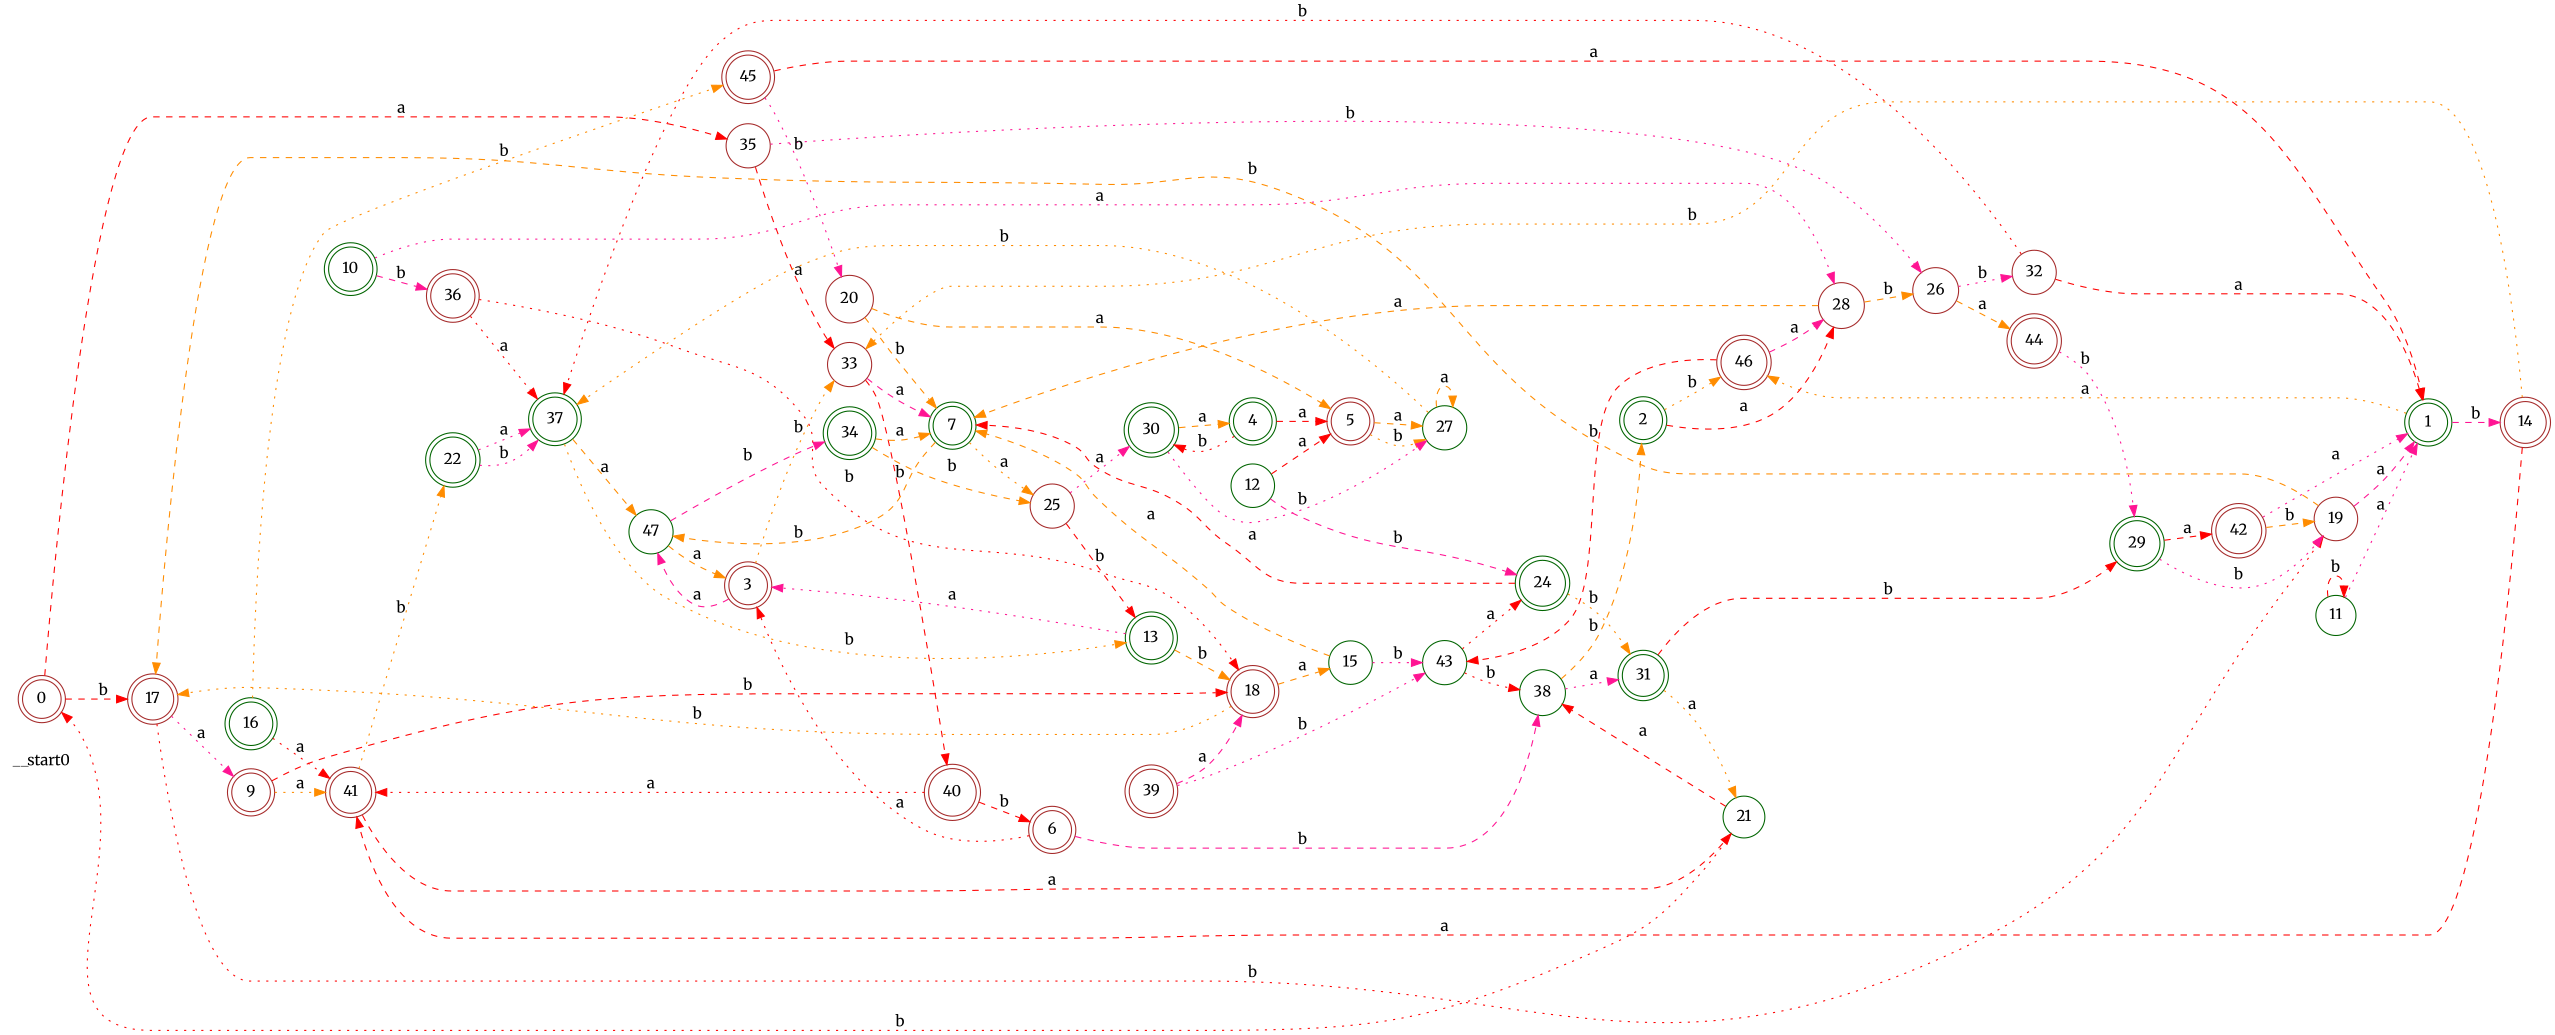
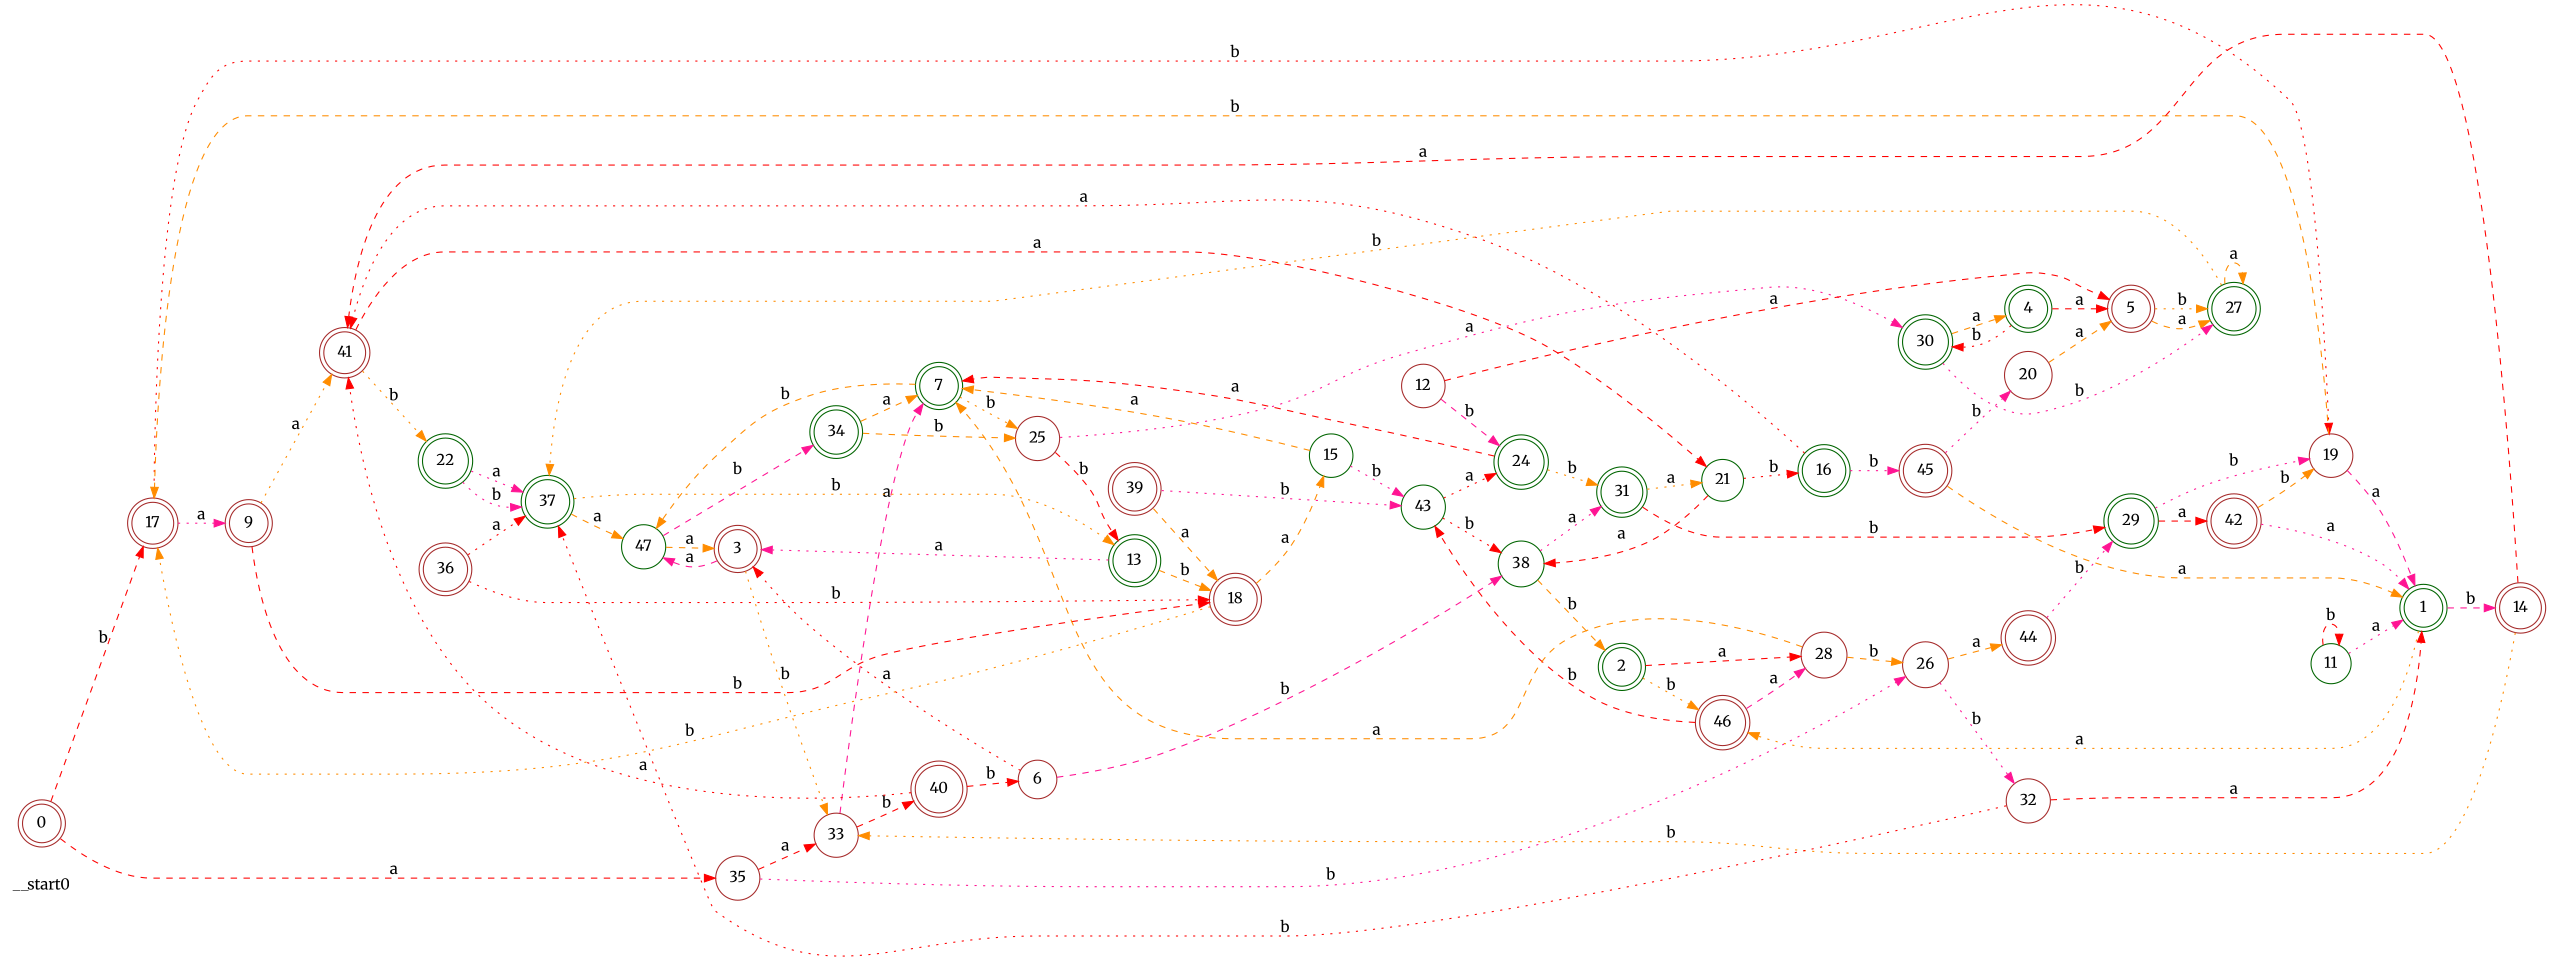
edge "45" -> "1": color red -> darkorange
edge "16" -> "45": color darkorange -> deeppink
node "10": removed
edge "20" -> "7": removed, label "b"
node "27": shape circle -> doublecircle
edge "7" -> "25": label "a" -> "b"
node "12": color darkgreen -> brown
edge "39" -> "18": color deeppink -> darkorange
node "6": shape doublecircle -> circle
edge "21" -> "0": now "21" -> "16"
